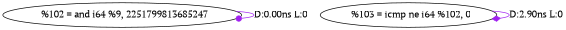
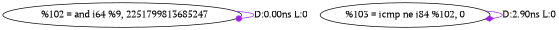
node "%103 = icmp ne i64 %102, 0": label "%103 = icmp ne i64 %102, 0" -> "%103 = icmp ne i84 %102, 0"
